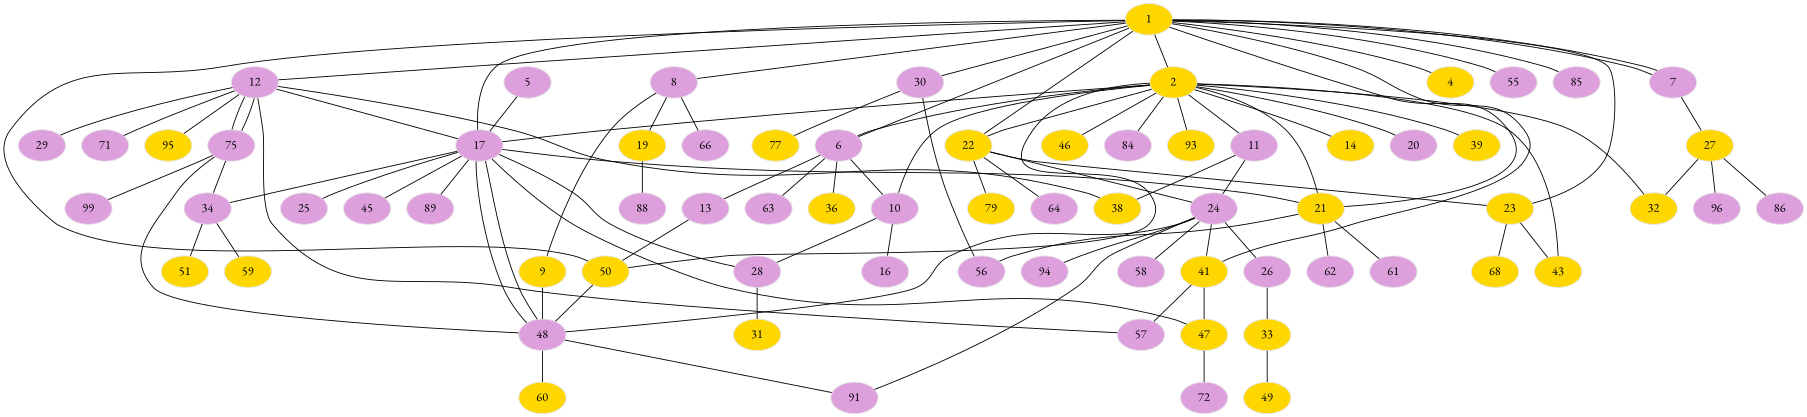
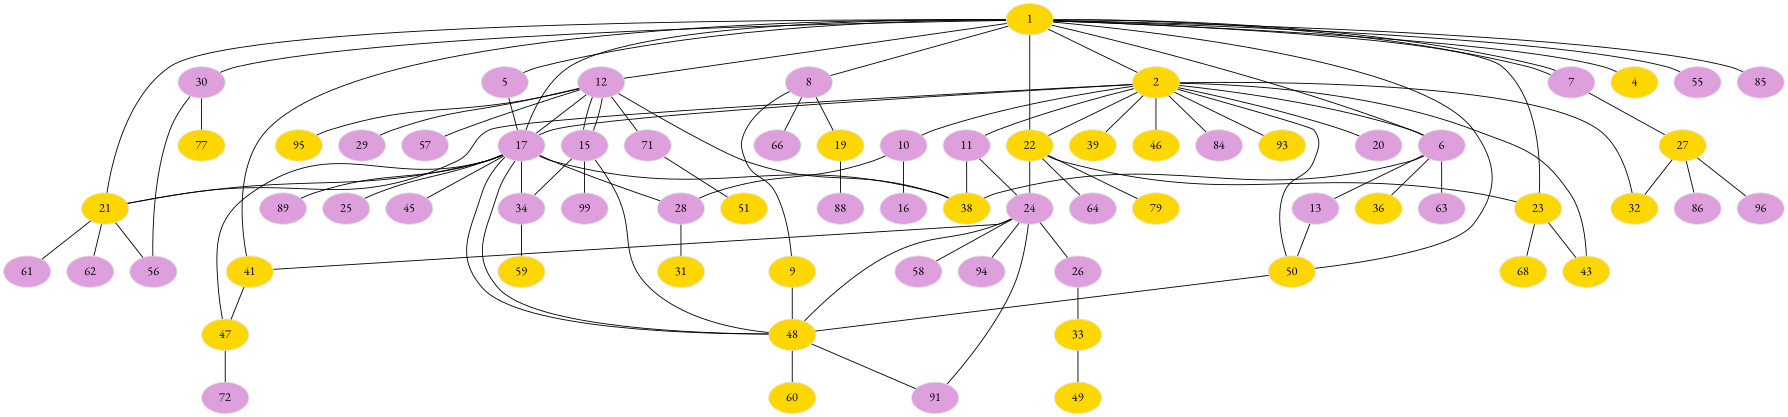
edge "1" -- "5": added
node "75": label "75" -> "15"
node "14": removed
edge "17" -- "38": added
edge "6" -- "10": now "6" -- "38"
edge "34" -- "51": now "71" -- "51"
edge "41" -- "57": removed
node "48": fillcolor plum -> gold
